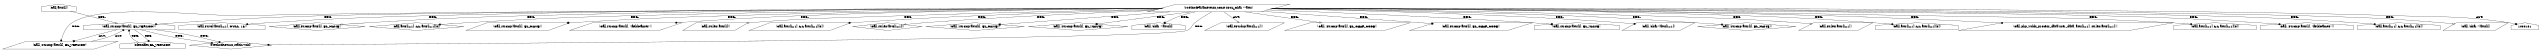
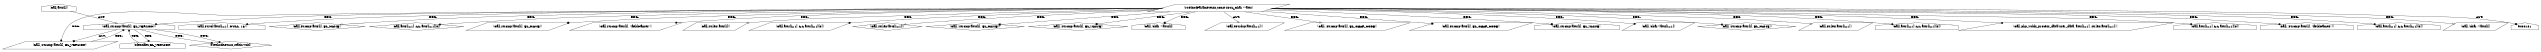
edge "(Call,atts[i])" -> "(Call,strcmp(atts[i], EL_VERSION))": label "CFG: " -> "AST: "
node "1000101": label "1000101" -> "9000101"
edge "(Call,!strcmp(atts[i], EL_VERSION))" -> "(Call,strcmp(atts[i], EL_VERSION))": label "AST: " -> "CFG: "
edge "(MethodParameterIn,const XML_Char **atts)" -> "(MethodReturn,static void)": removed, label "DDG:"
